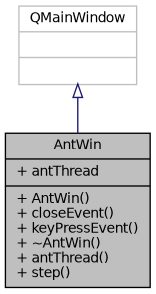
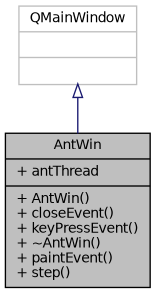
node "AntWin": text "+ antThread()" -> "+ paintEvent()"
